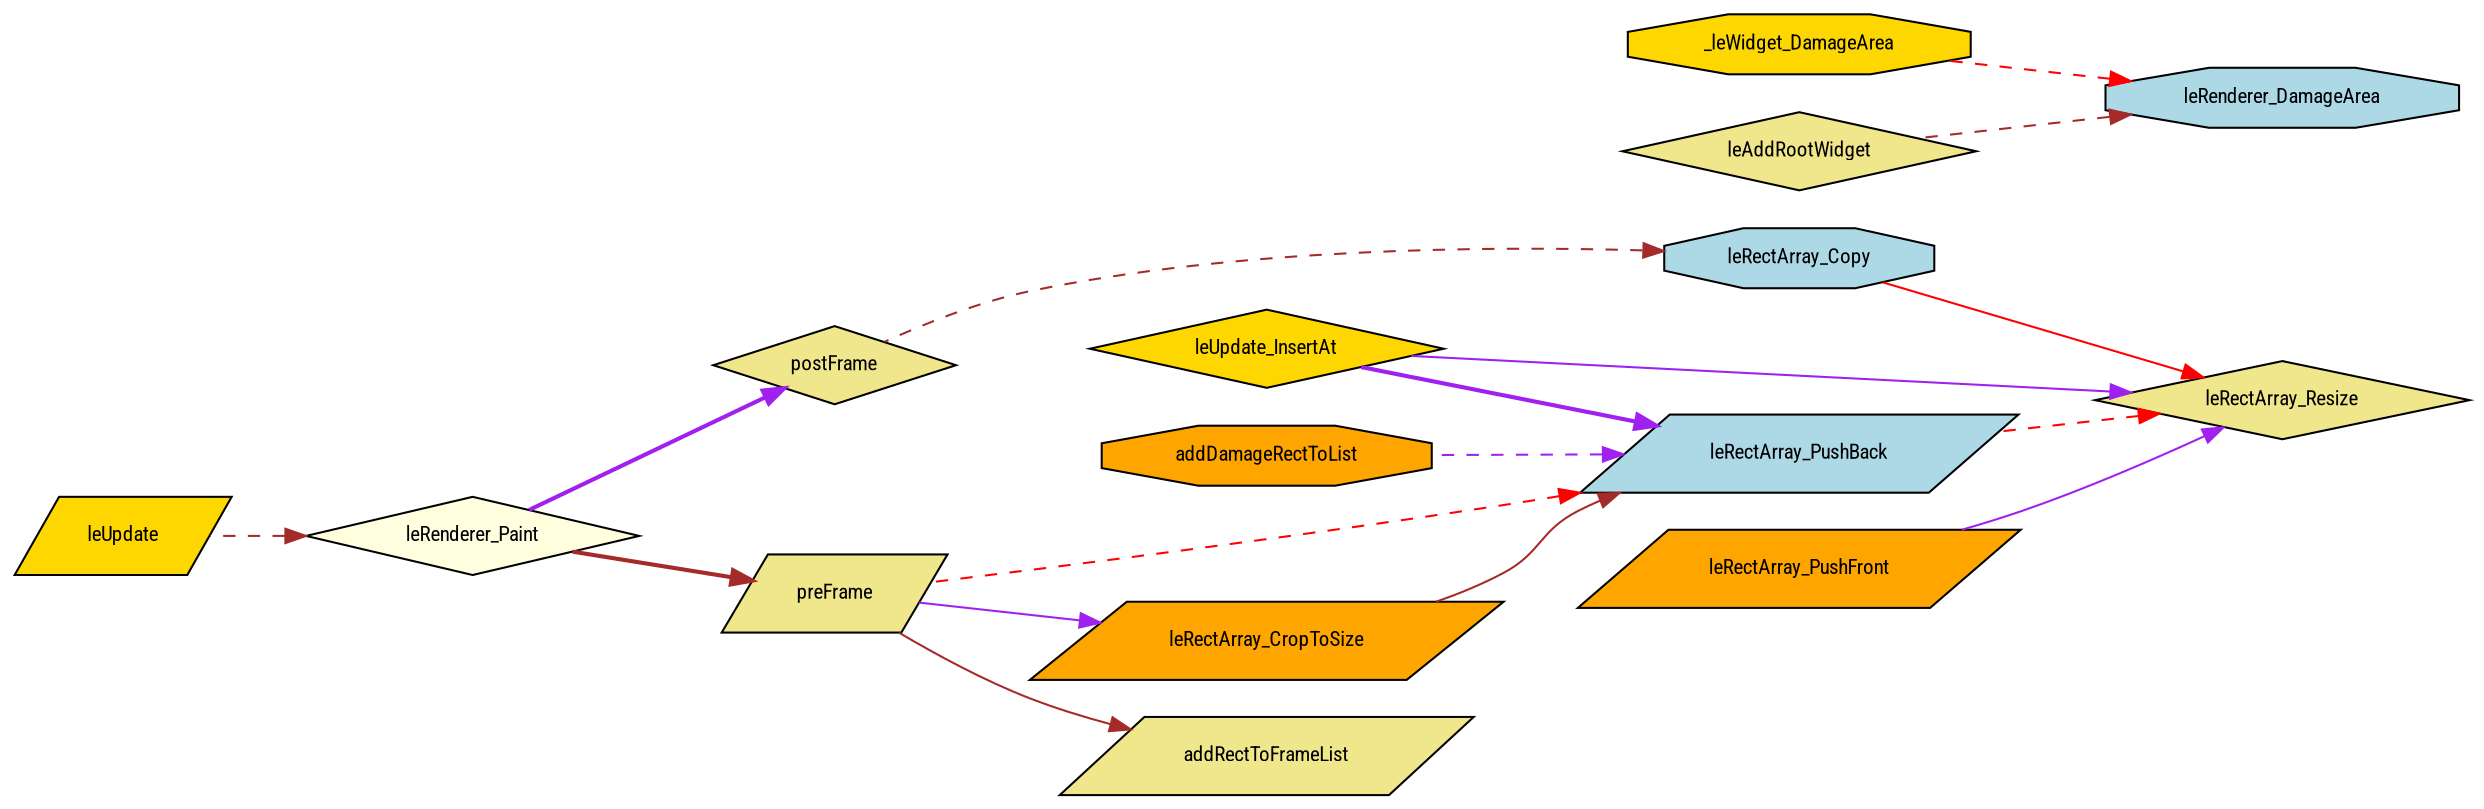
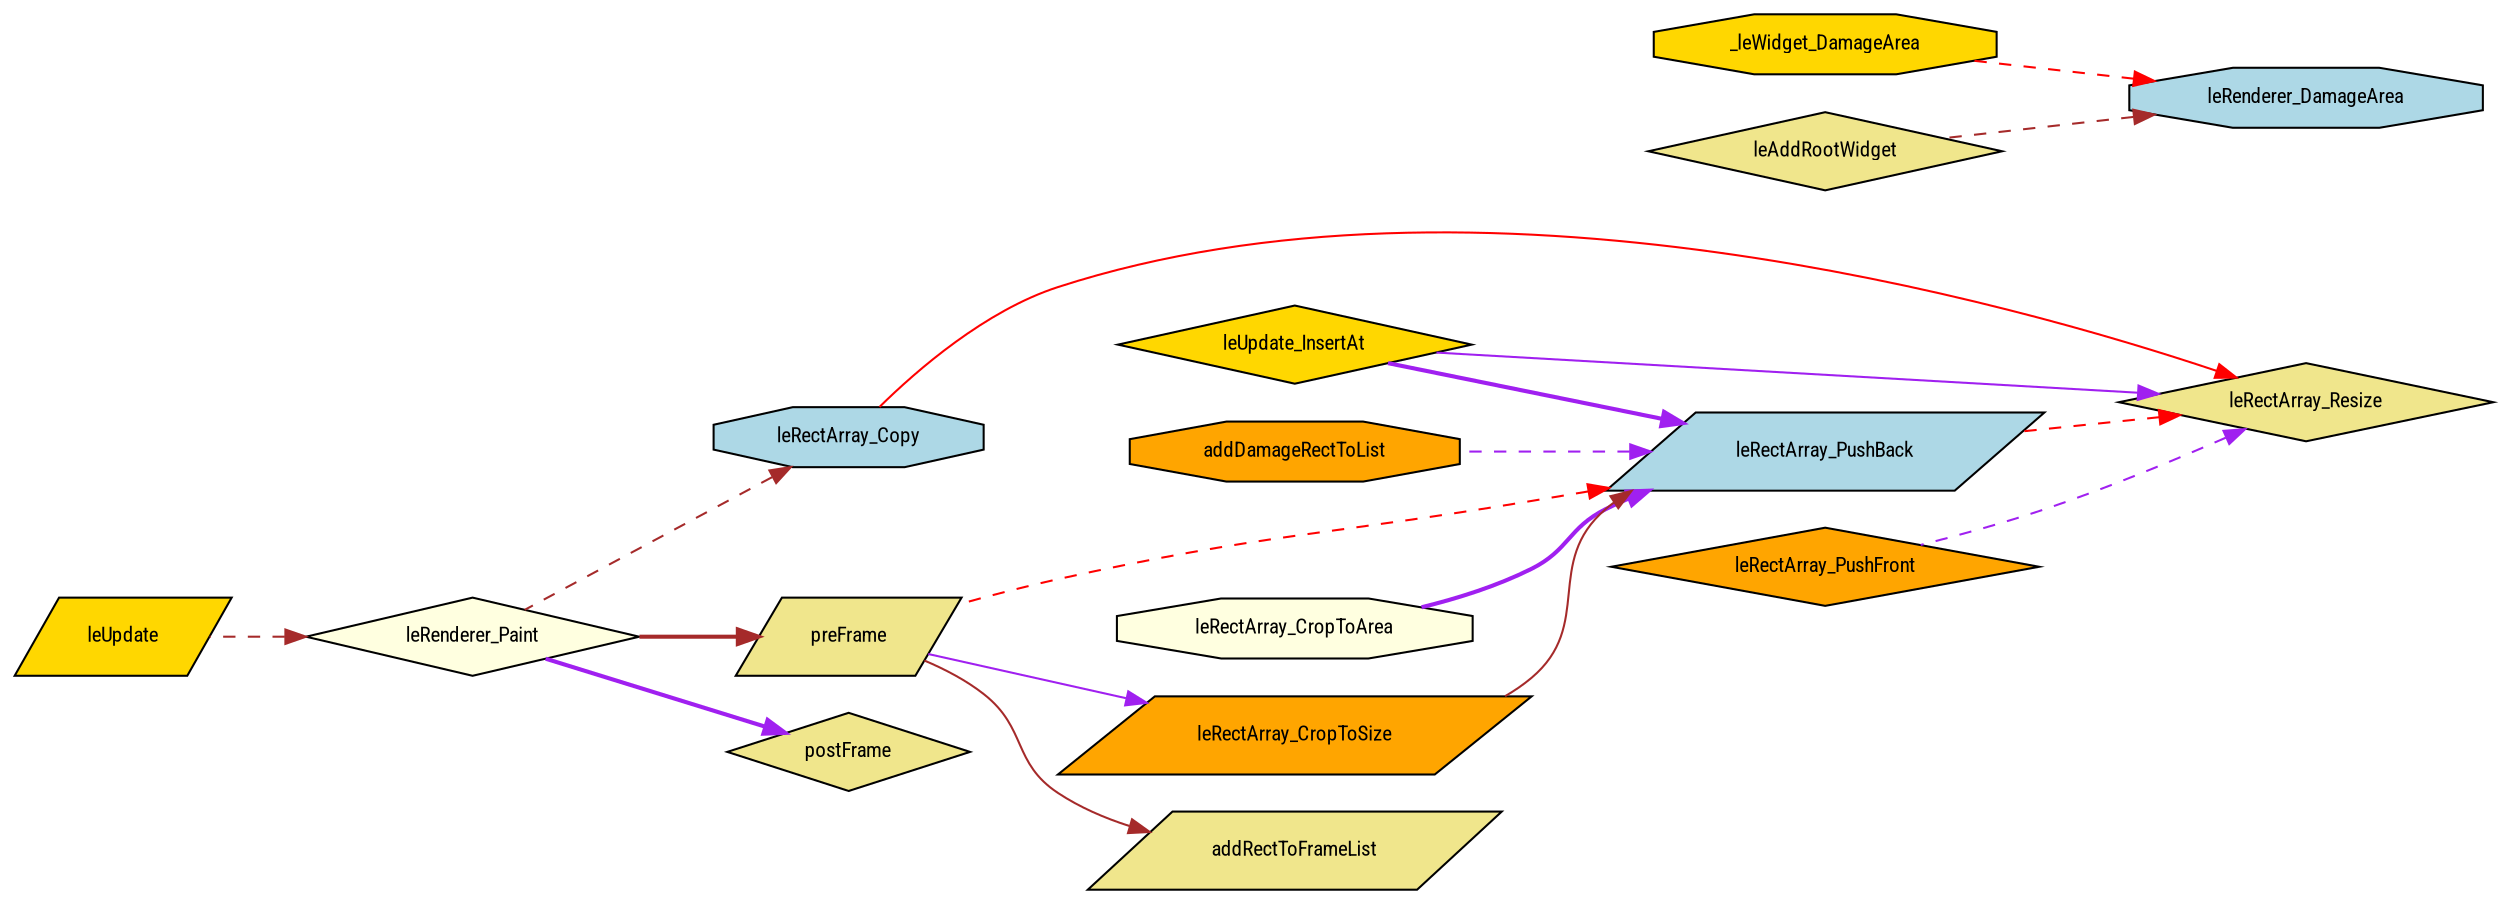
edge "postFrame" -> "leRectArray_Copy": now "leRenderer_Paint" -> "leRectArray_Copy"
edge "leRectArray_PushFront" -> "leRectArray_Resize": style solid -> dashed
node "leRectArray_PushFront": shape parallelogram -> diamond
node "leRectArray_CropToArea": added
